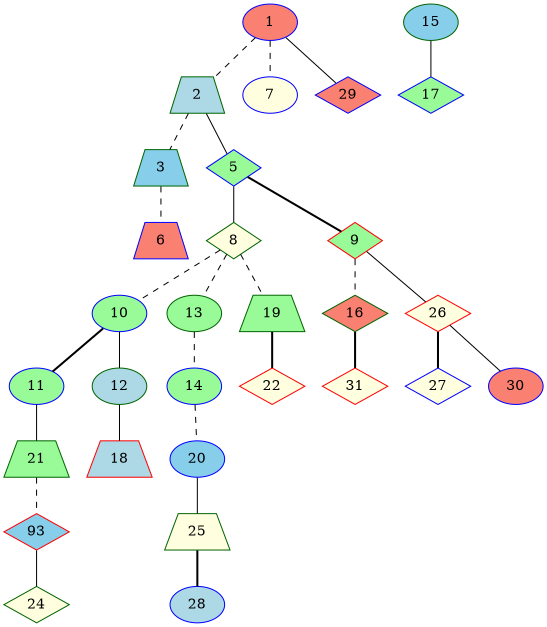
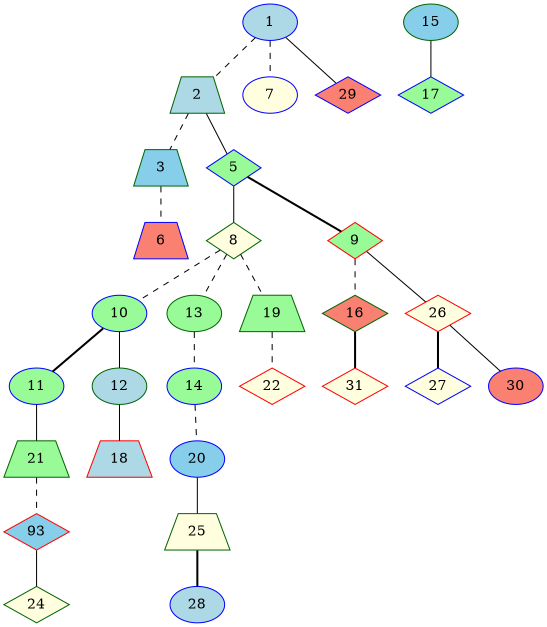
node "1": fillcolor salmon -> lightblue
edge "19" -- "22": style bold -> dashed
